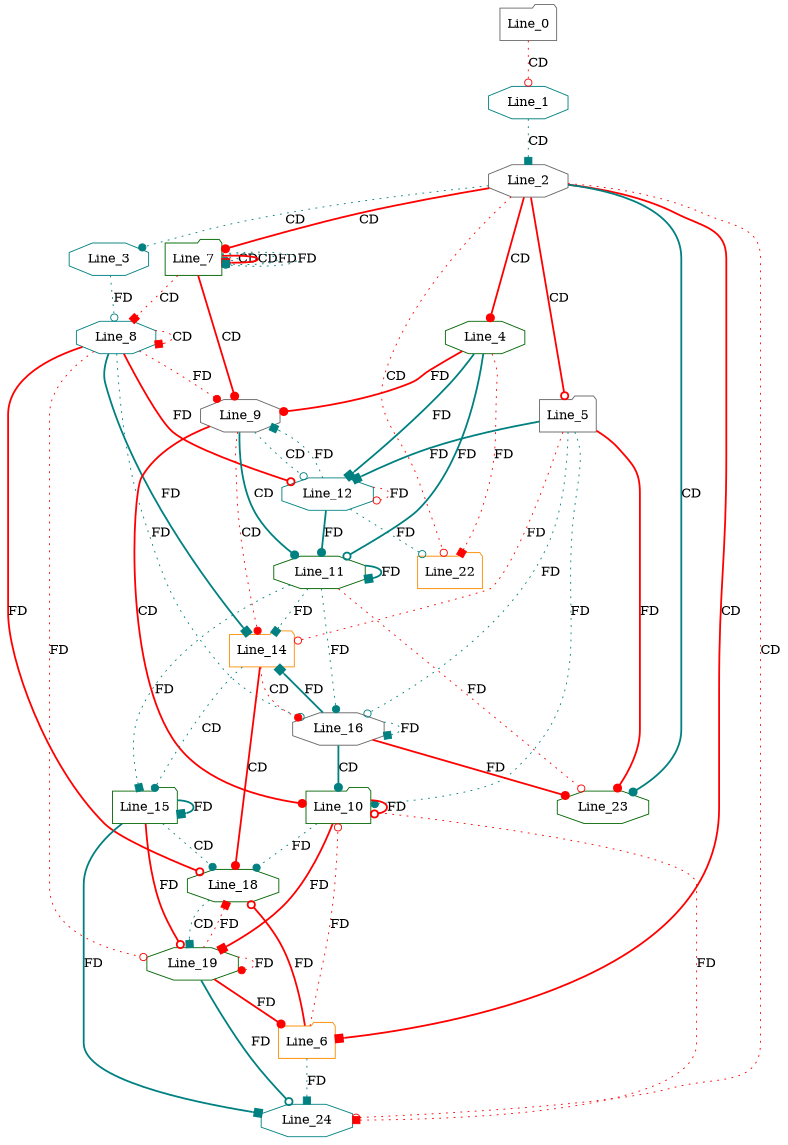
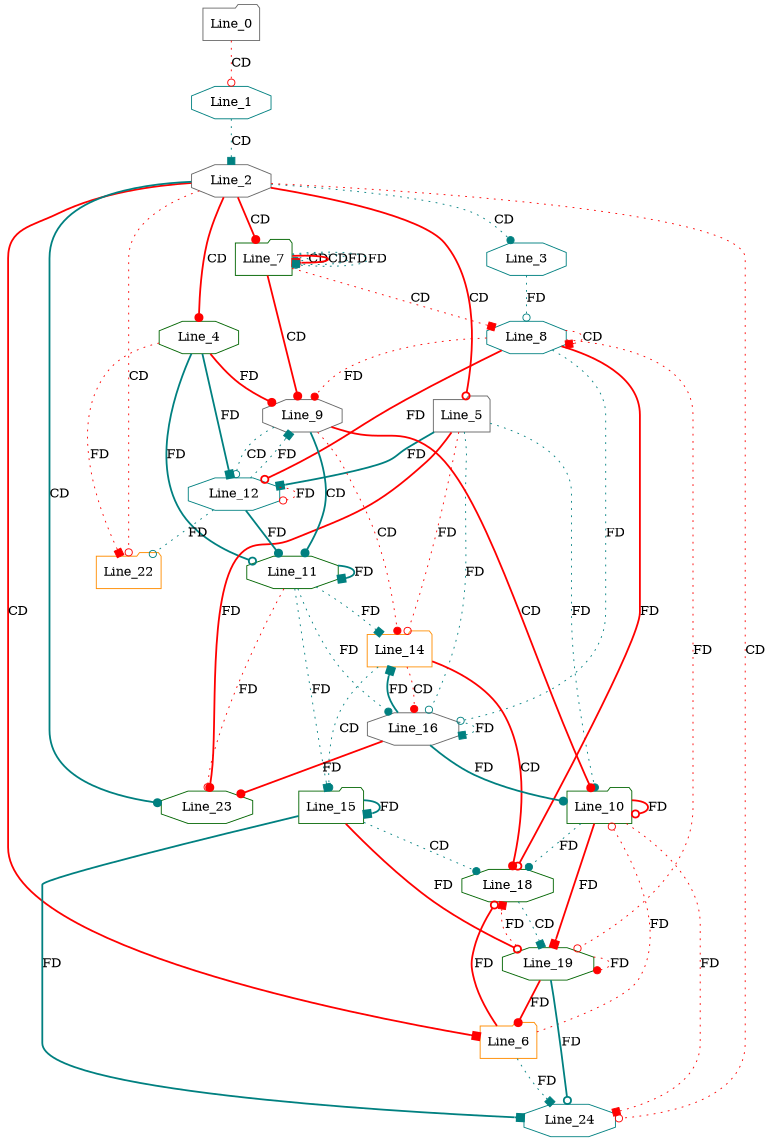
edge "Line_8" -> "Line_14": removed, label "FD"
edge "Line_16" -> "Line_10": label "CD" -> "FD"
